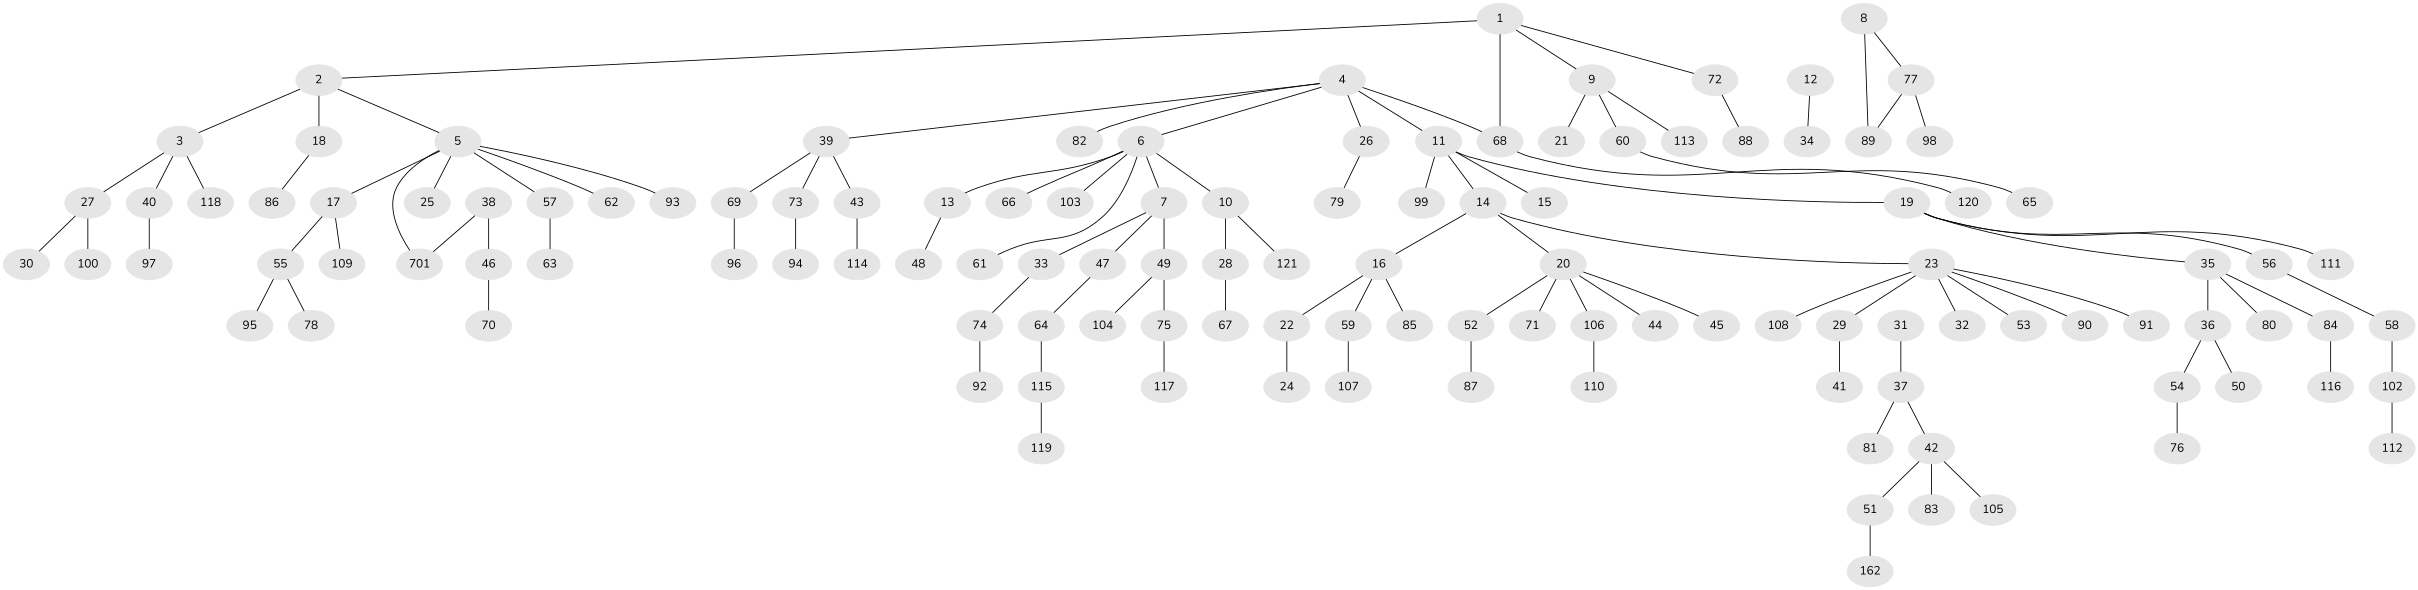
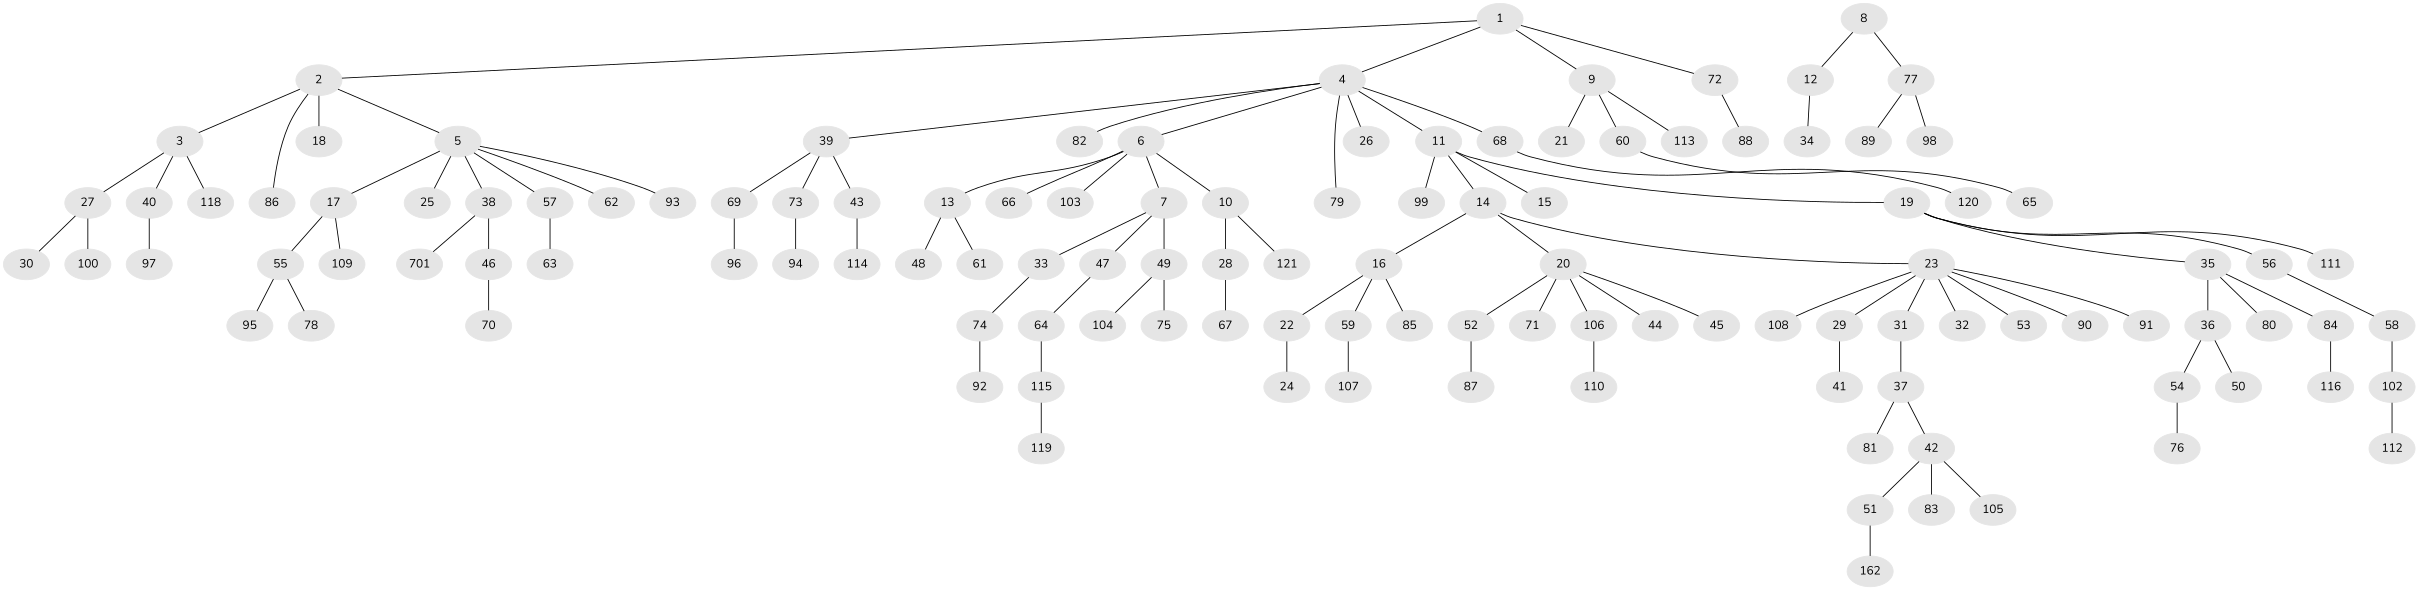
edge "1" -- "68": now "1" -- "4"
edge "8" -- "89": now "8" -- "12"
edge "18" -- "86": now "2" -- "86"
edge "26" -- "79": now "4" -- "79"
edge "5" -- "701": now "5" -- "38"
edge "6" -- "61": now "13" -- "61"
edge "23" -- "31": added
node "117": removed
